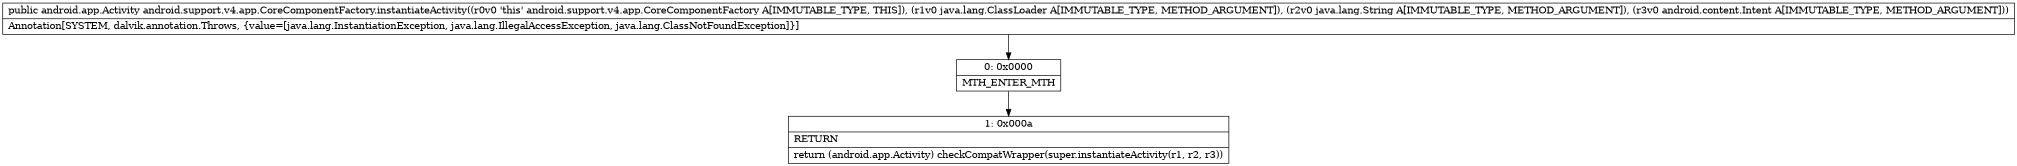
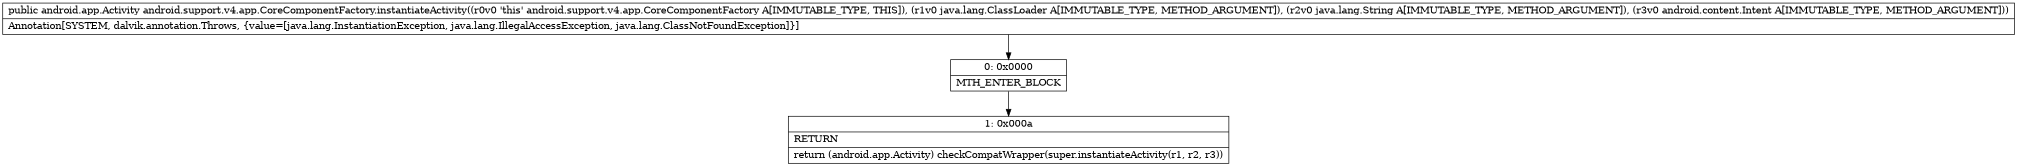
node "0: 0x0000": text "MTH_ENTER_MTH" -> "MTH_ENTER_BLOCK"
